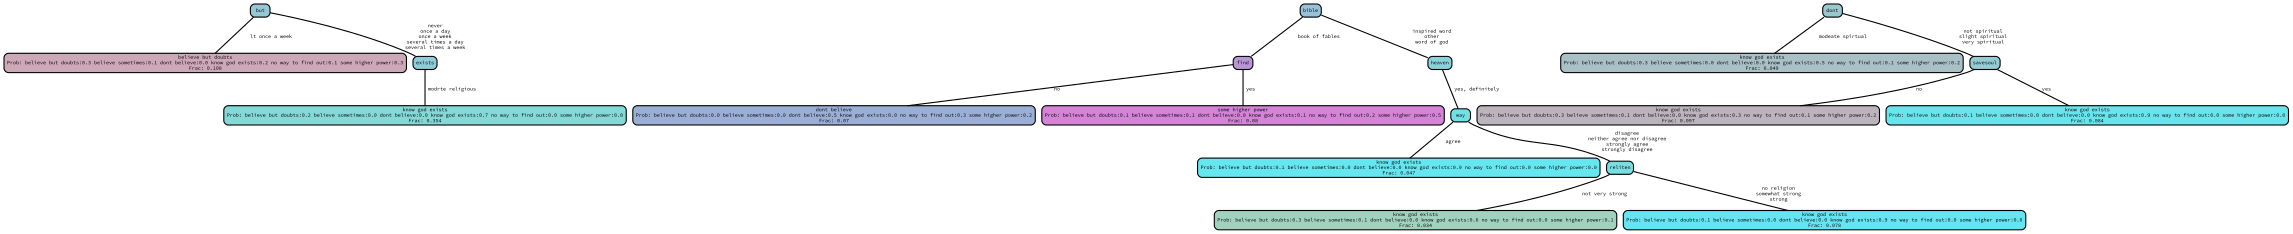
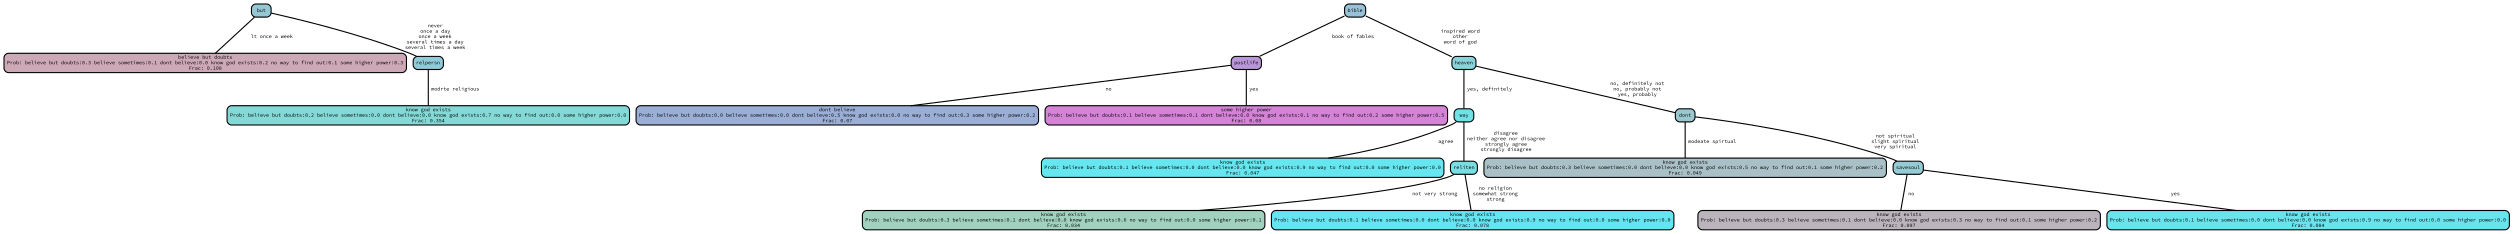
node "exists": label "exists" -> "relpersn"
node "find": label "find" -> "postlife"
edge "heaven" -- "dont": added, label "no, definitely not no, probably not yes, probably"
